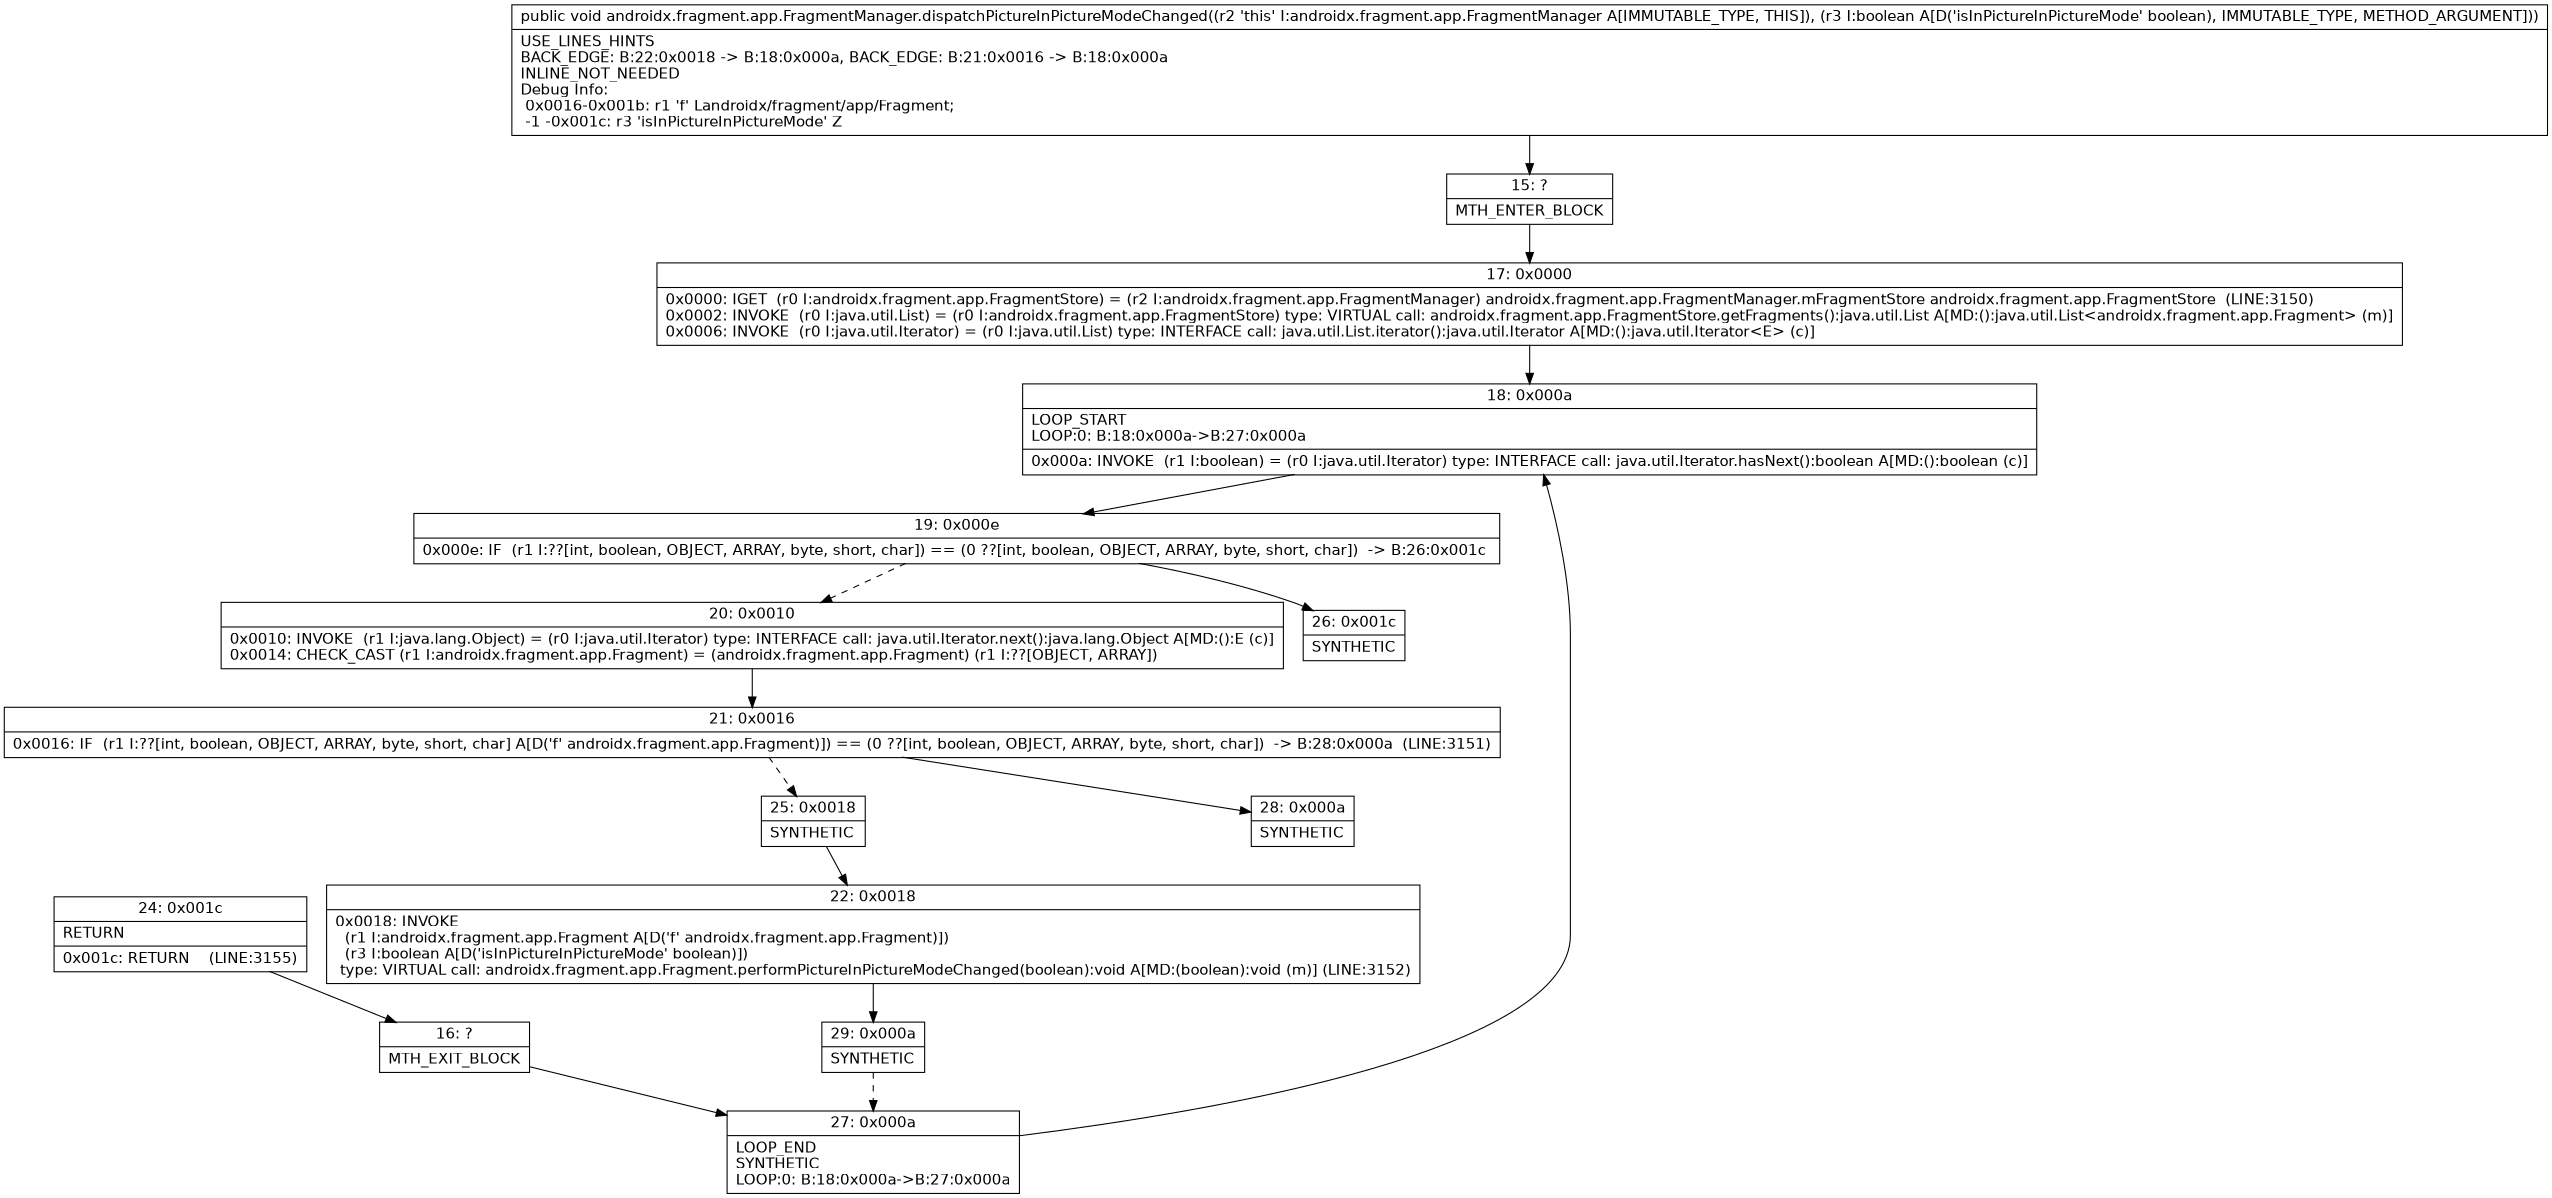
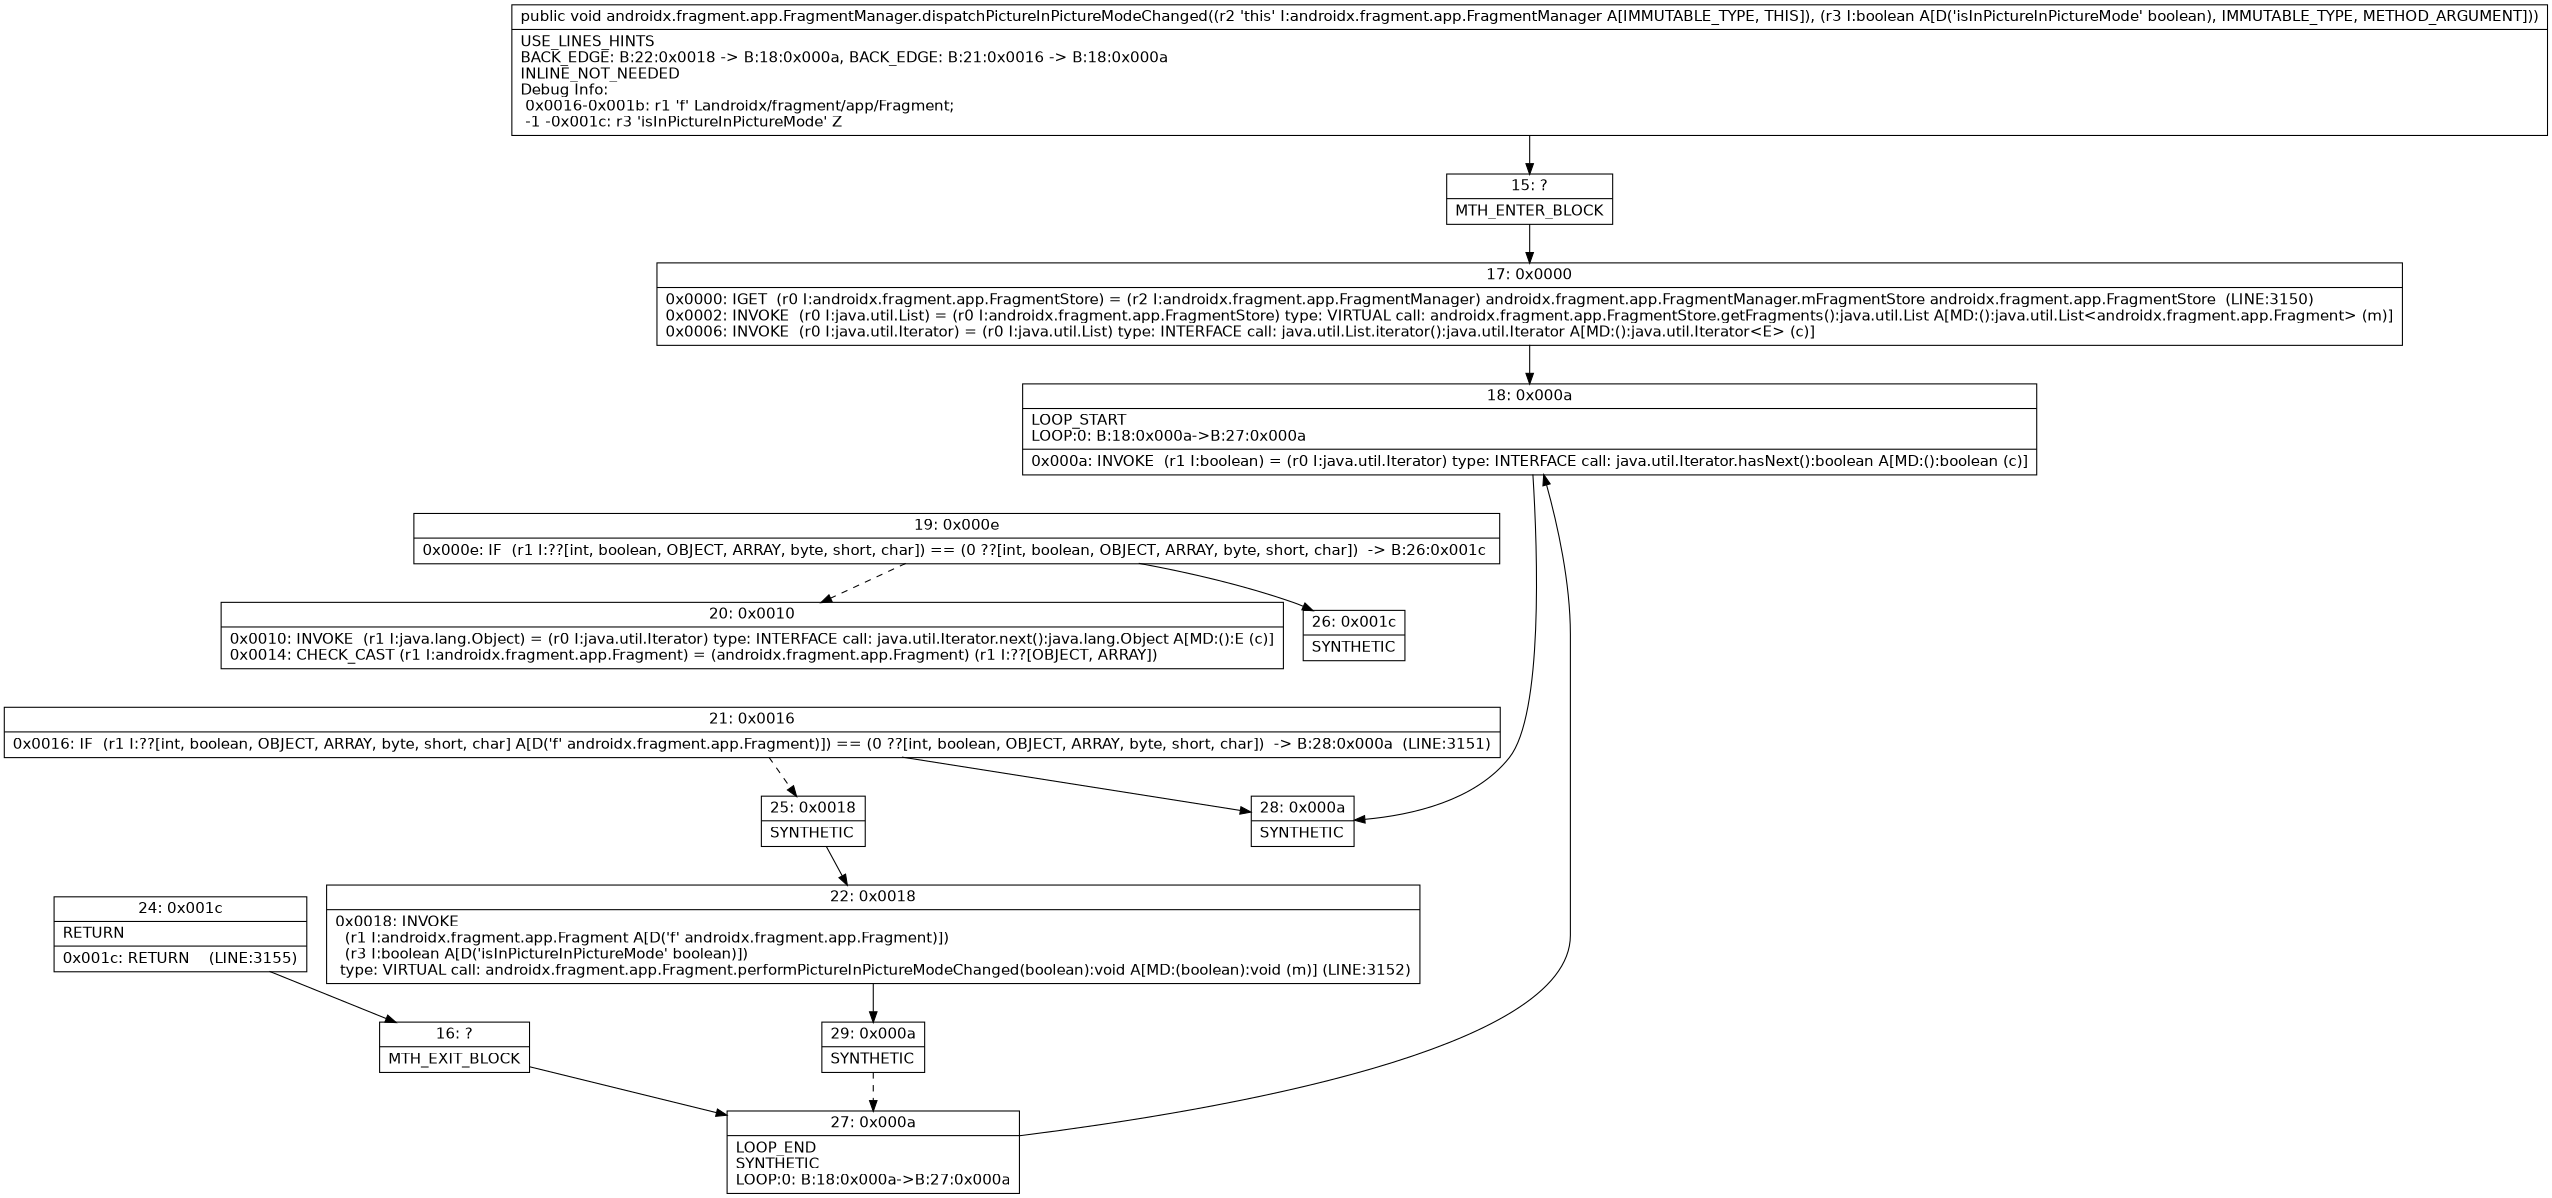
edge "18: 0x000a" -> "19: 0x000e": now "18: 0x000a" -> "28: 0x000a"
edge "20: 0x0010" -> "21: 0x0016": removed
